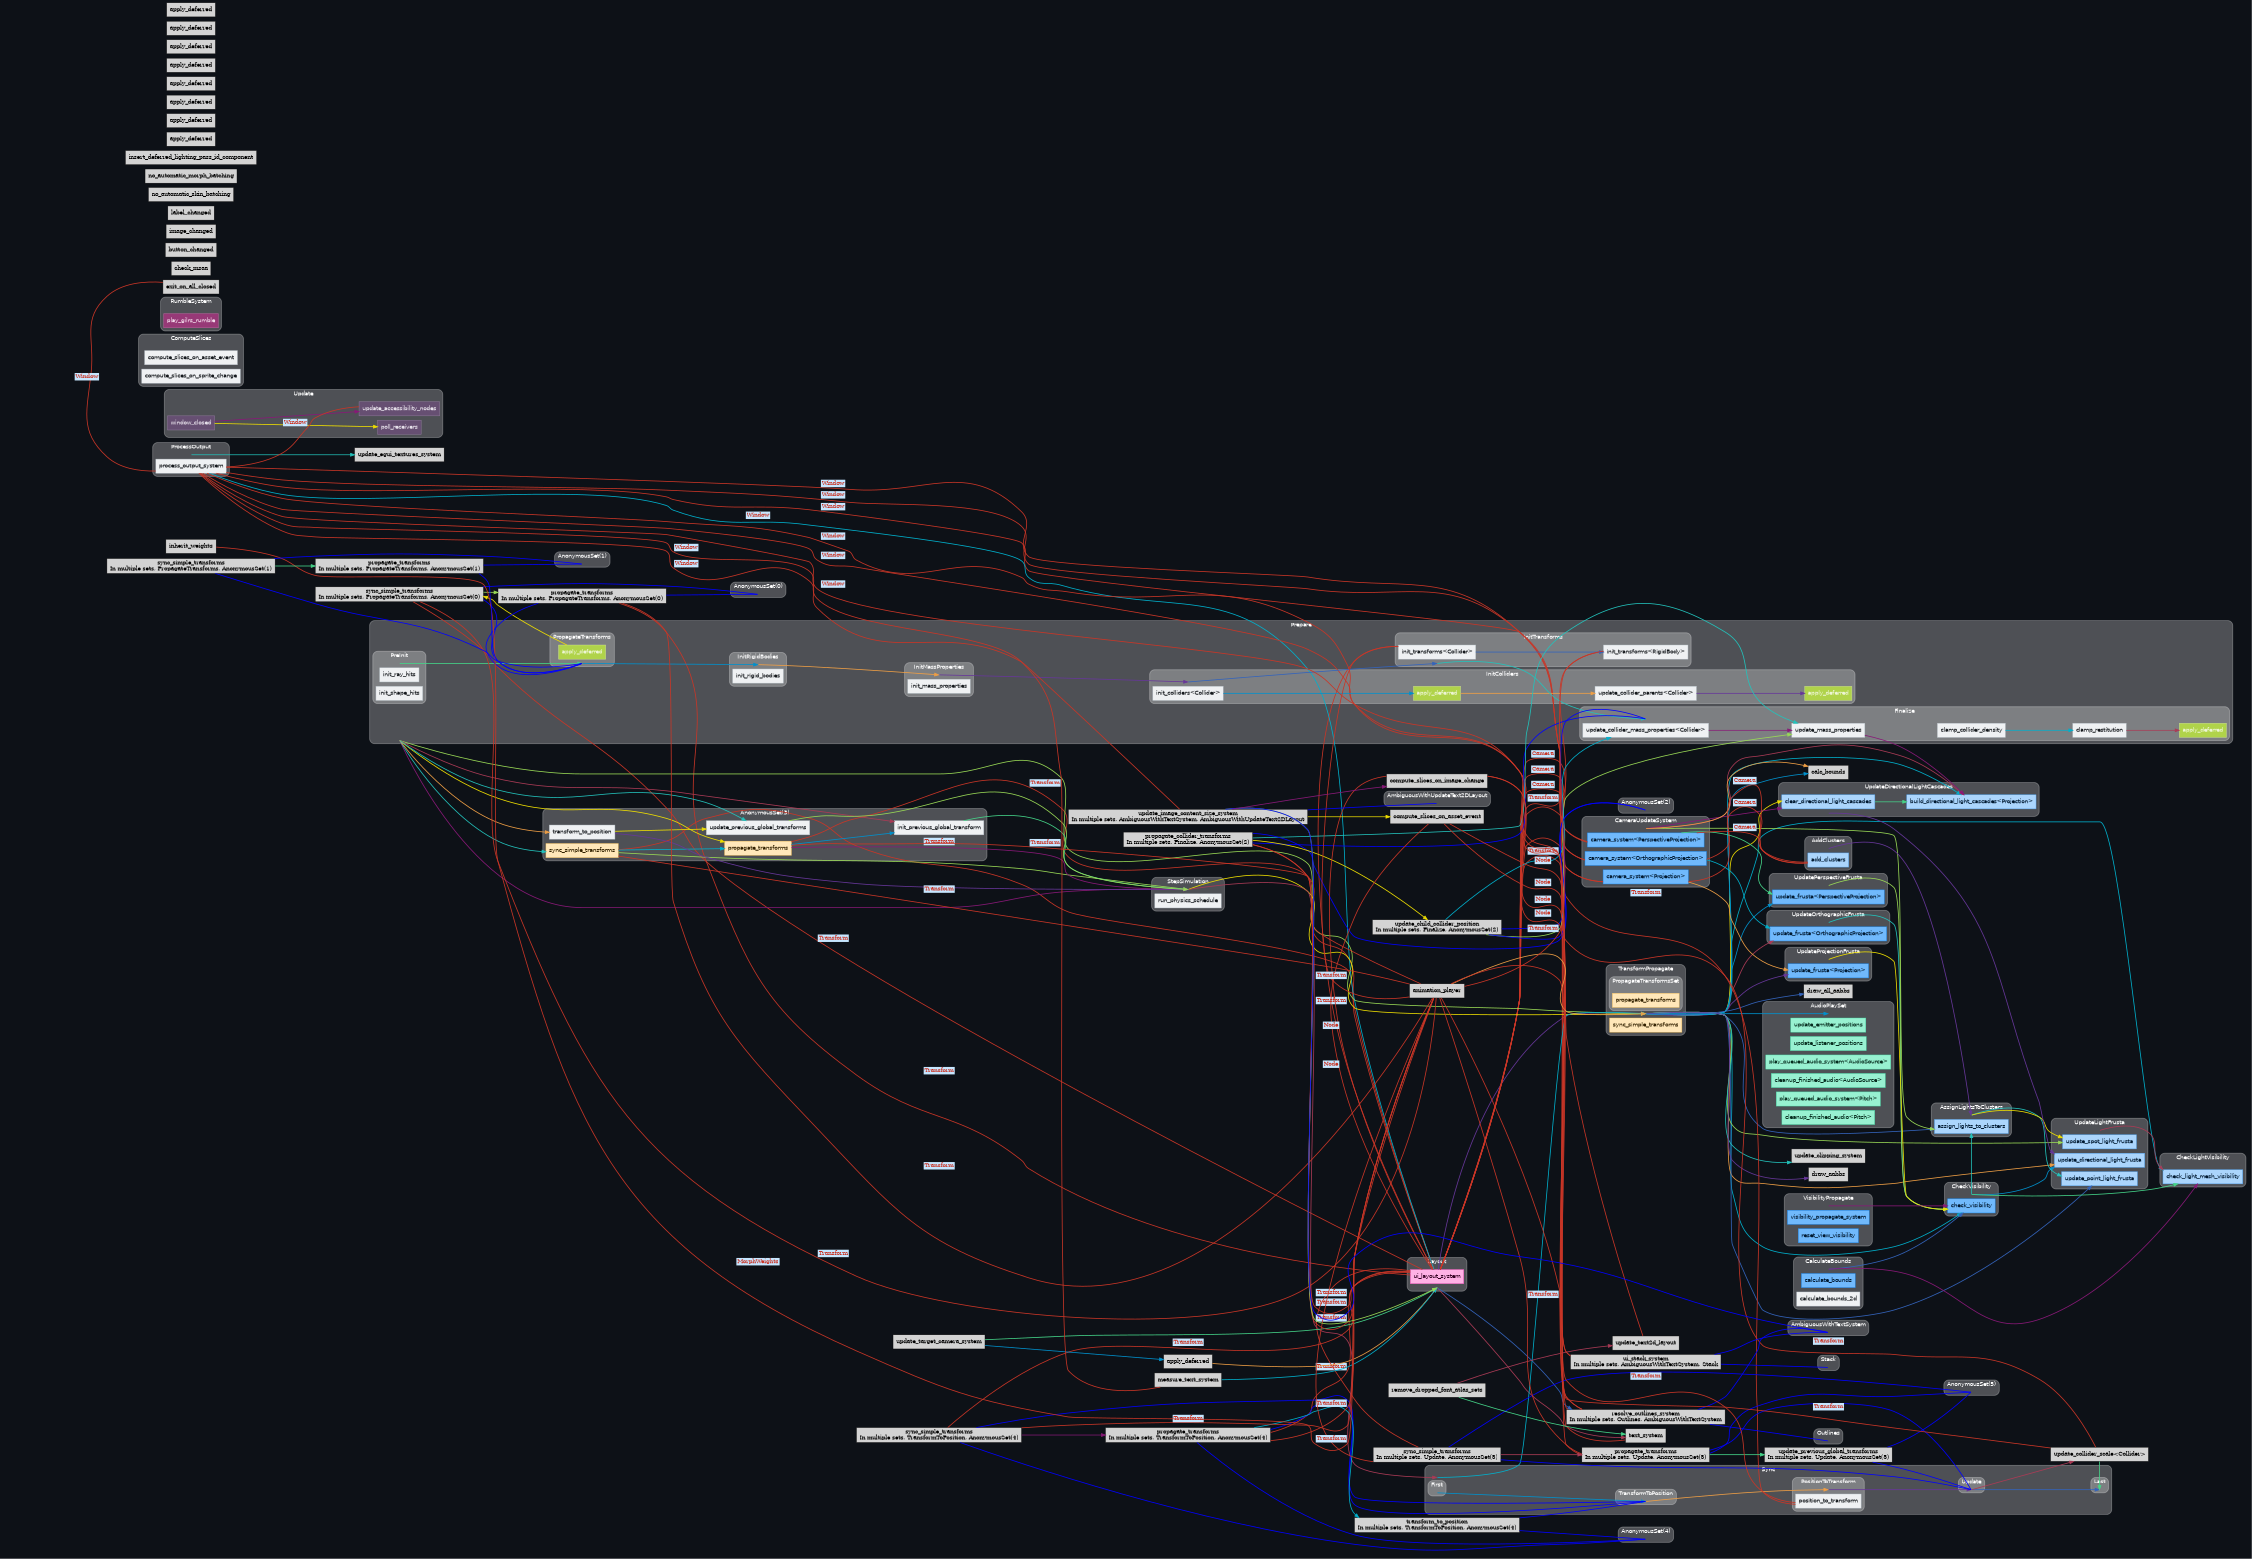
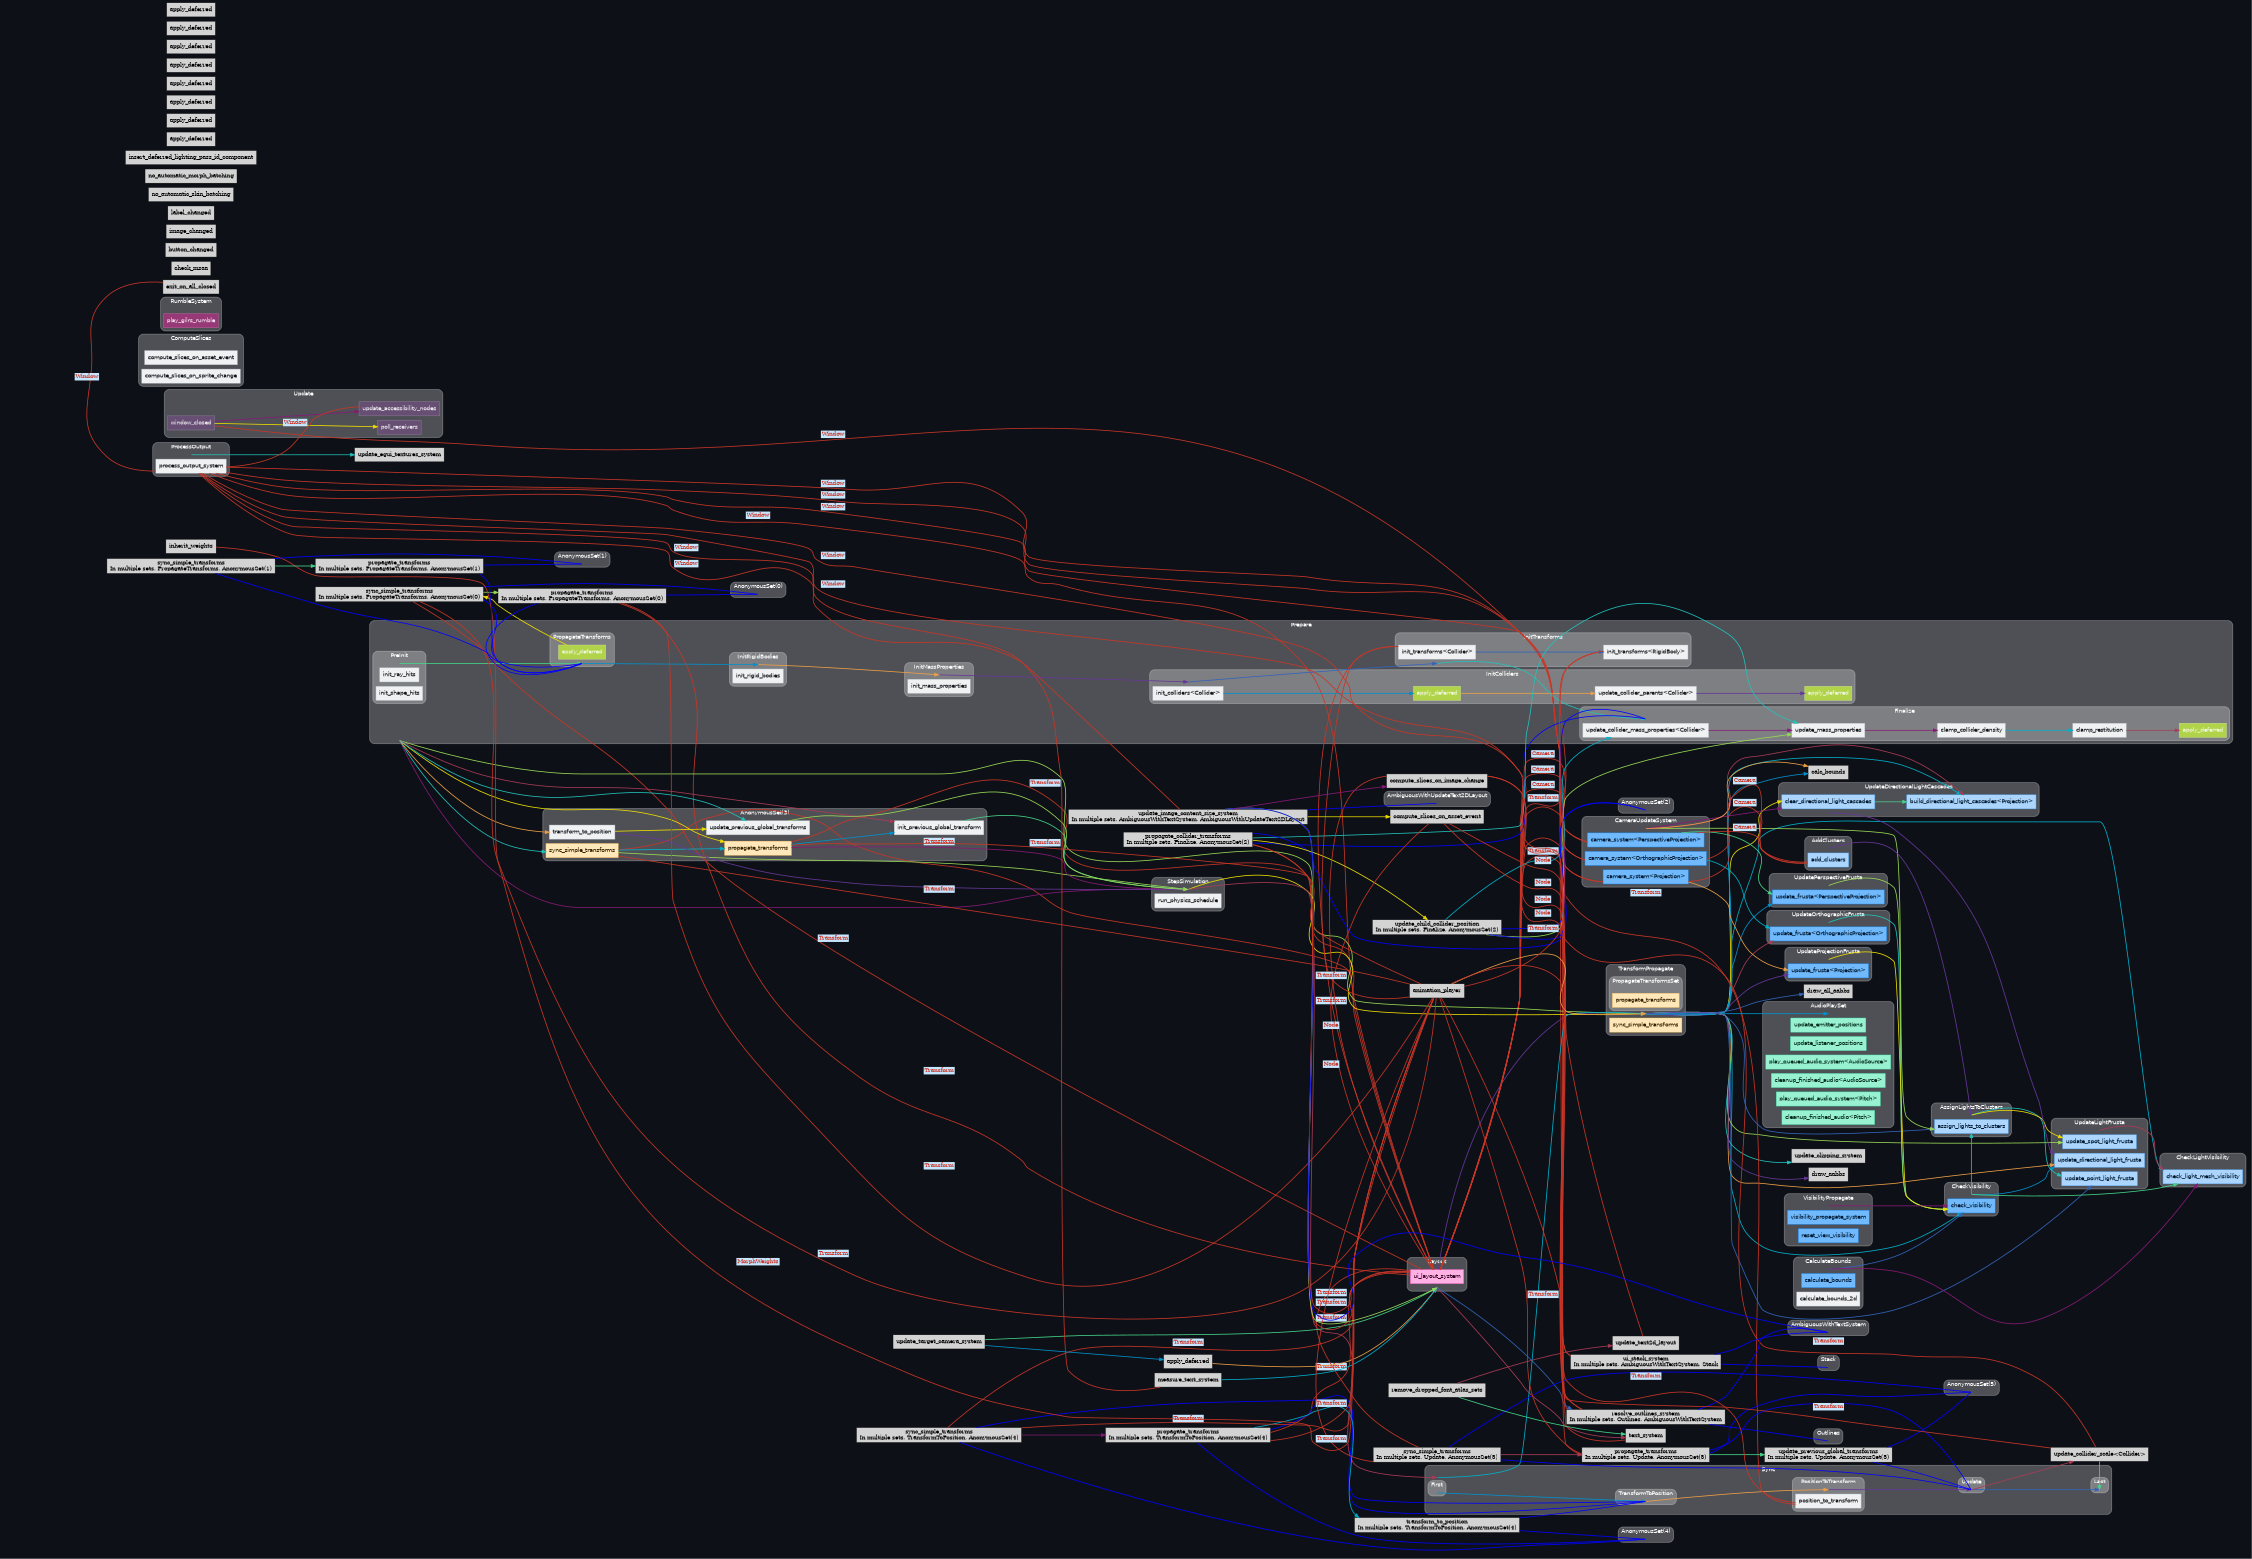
edge "process_output_system" -- "ui_layout_system": color #00b0cc -> #c93526
edge "process_output_system" -- "text_system": now "window_closed" -- "text_system"
edge "update_mass_properties" -> "build_directional_light_cascades<Projection>": now "update_mass_properties" -> "clamp_collider_density"
